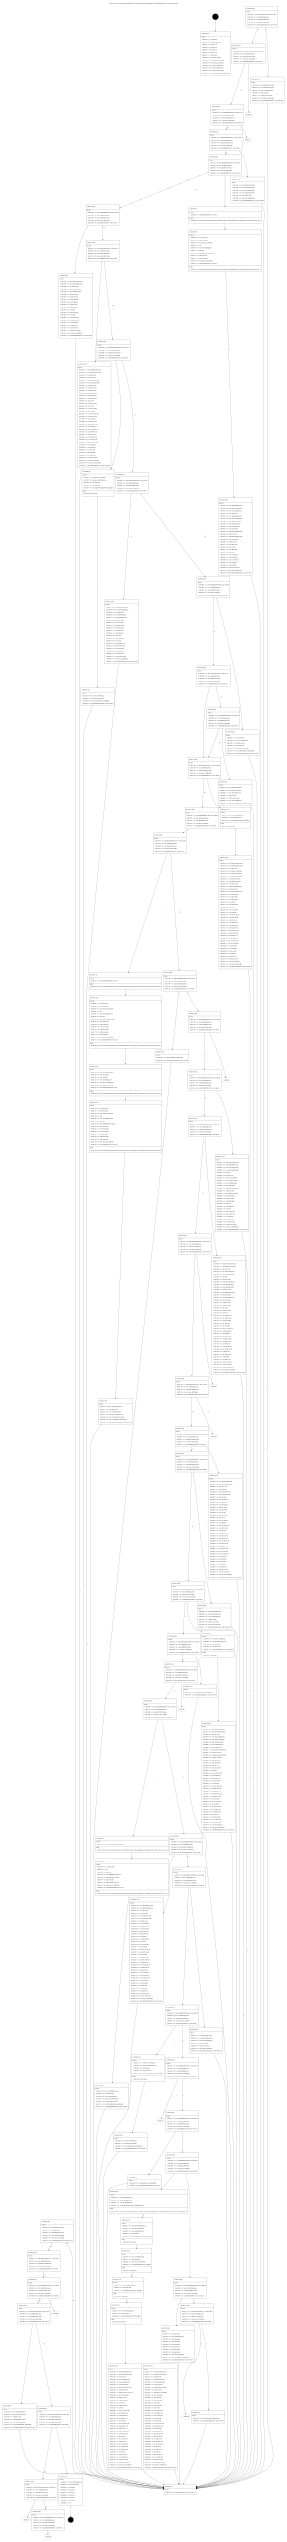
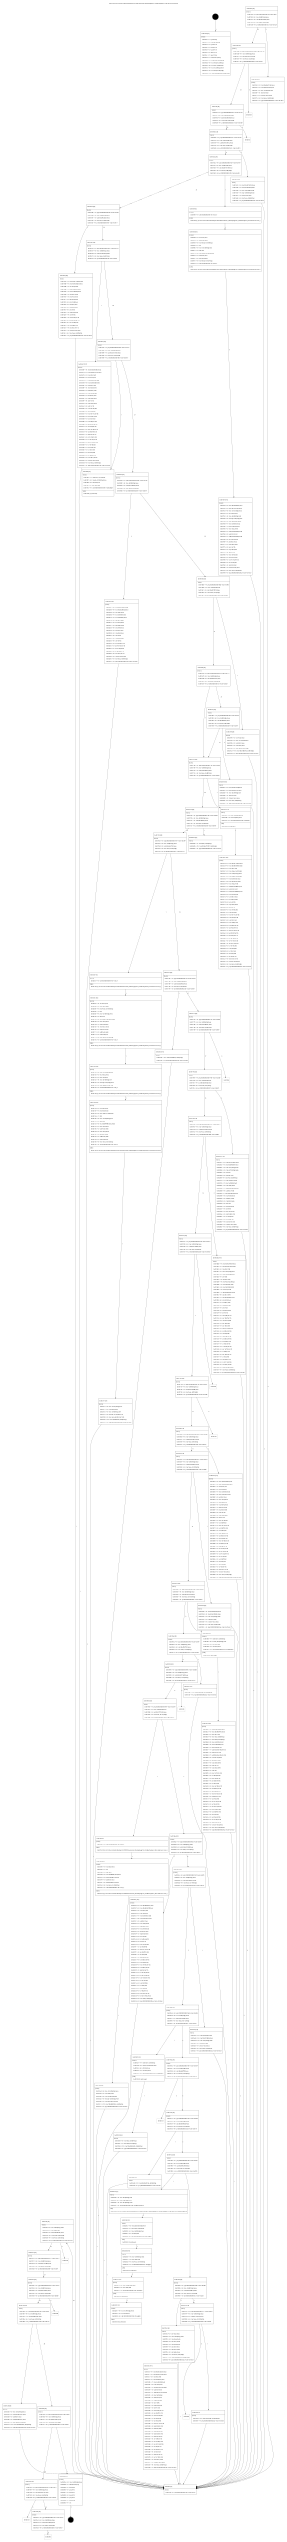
node "0x401fe7 [26]": removed
node "0x402444 [22]": added
node "0x40253a": added
node "0x40228d [151]": removed
